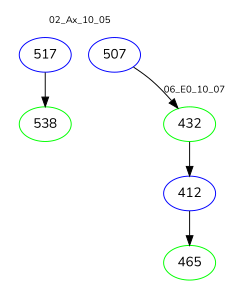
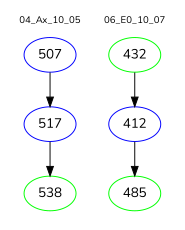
cluster "02_Ax_10_05": label "02_Ax_10_05" -> "04_Ax_10_05"
edge "507" -> "432": now "507" -> "517"
node "465": label "465" -> "485"
